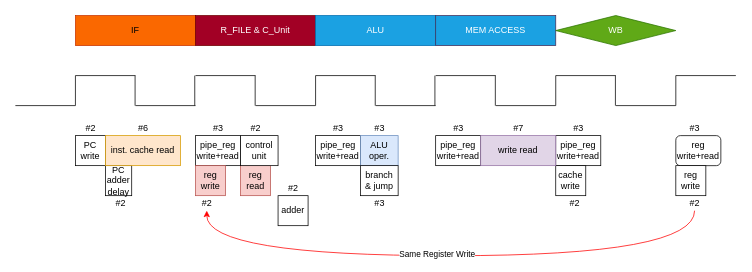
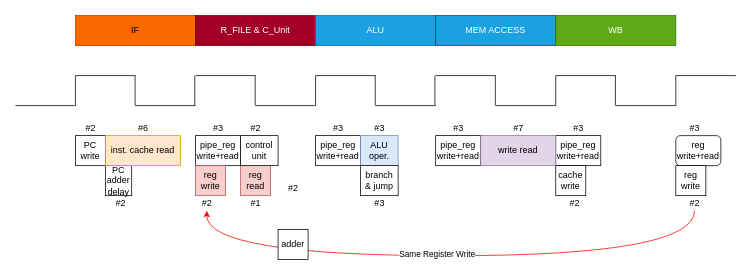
node "WB": shape diamond -> rectangle
node "#1": added
node "adder": moved (293, 210) -> (293, 244)
